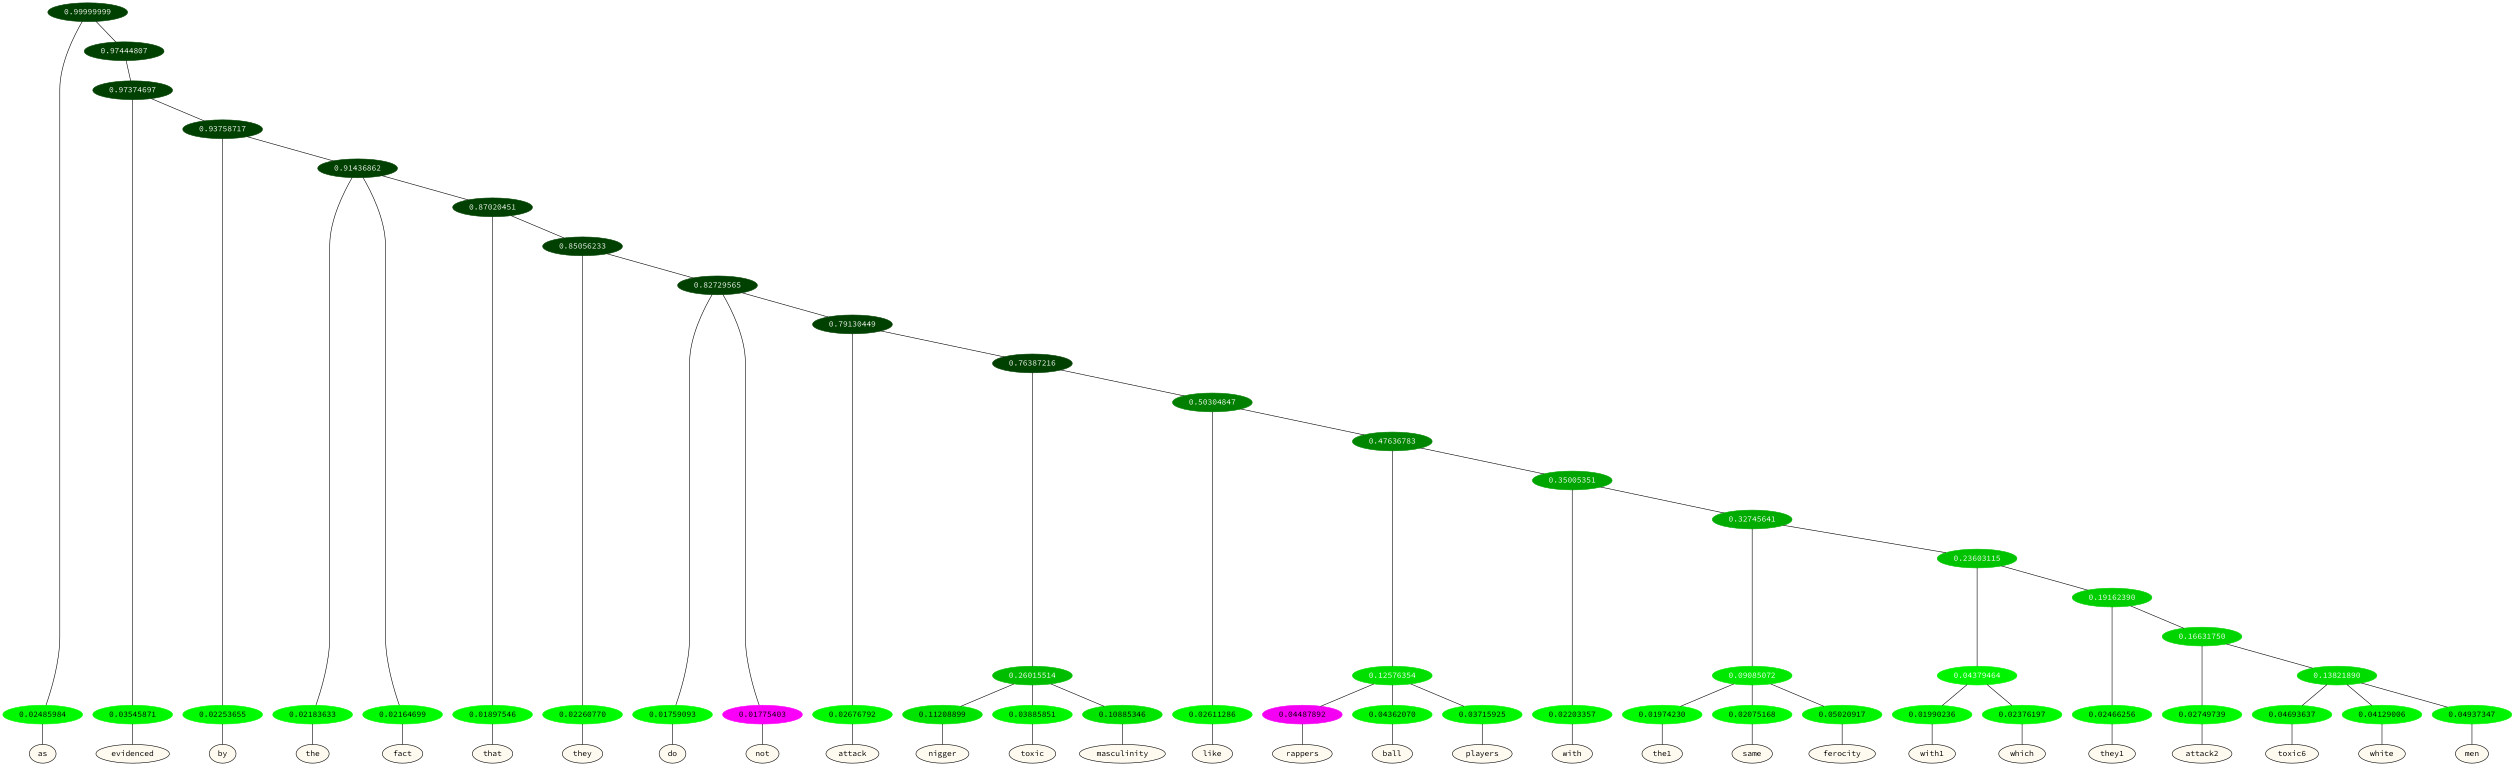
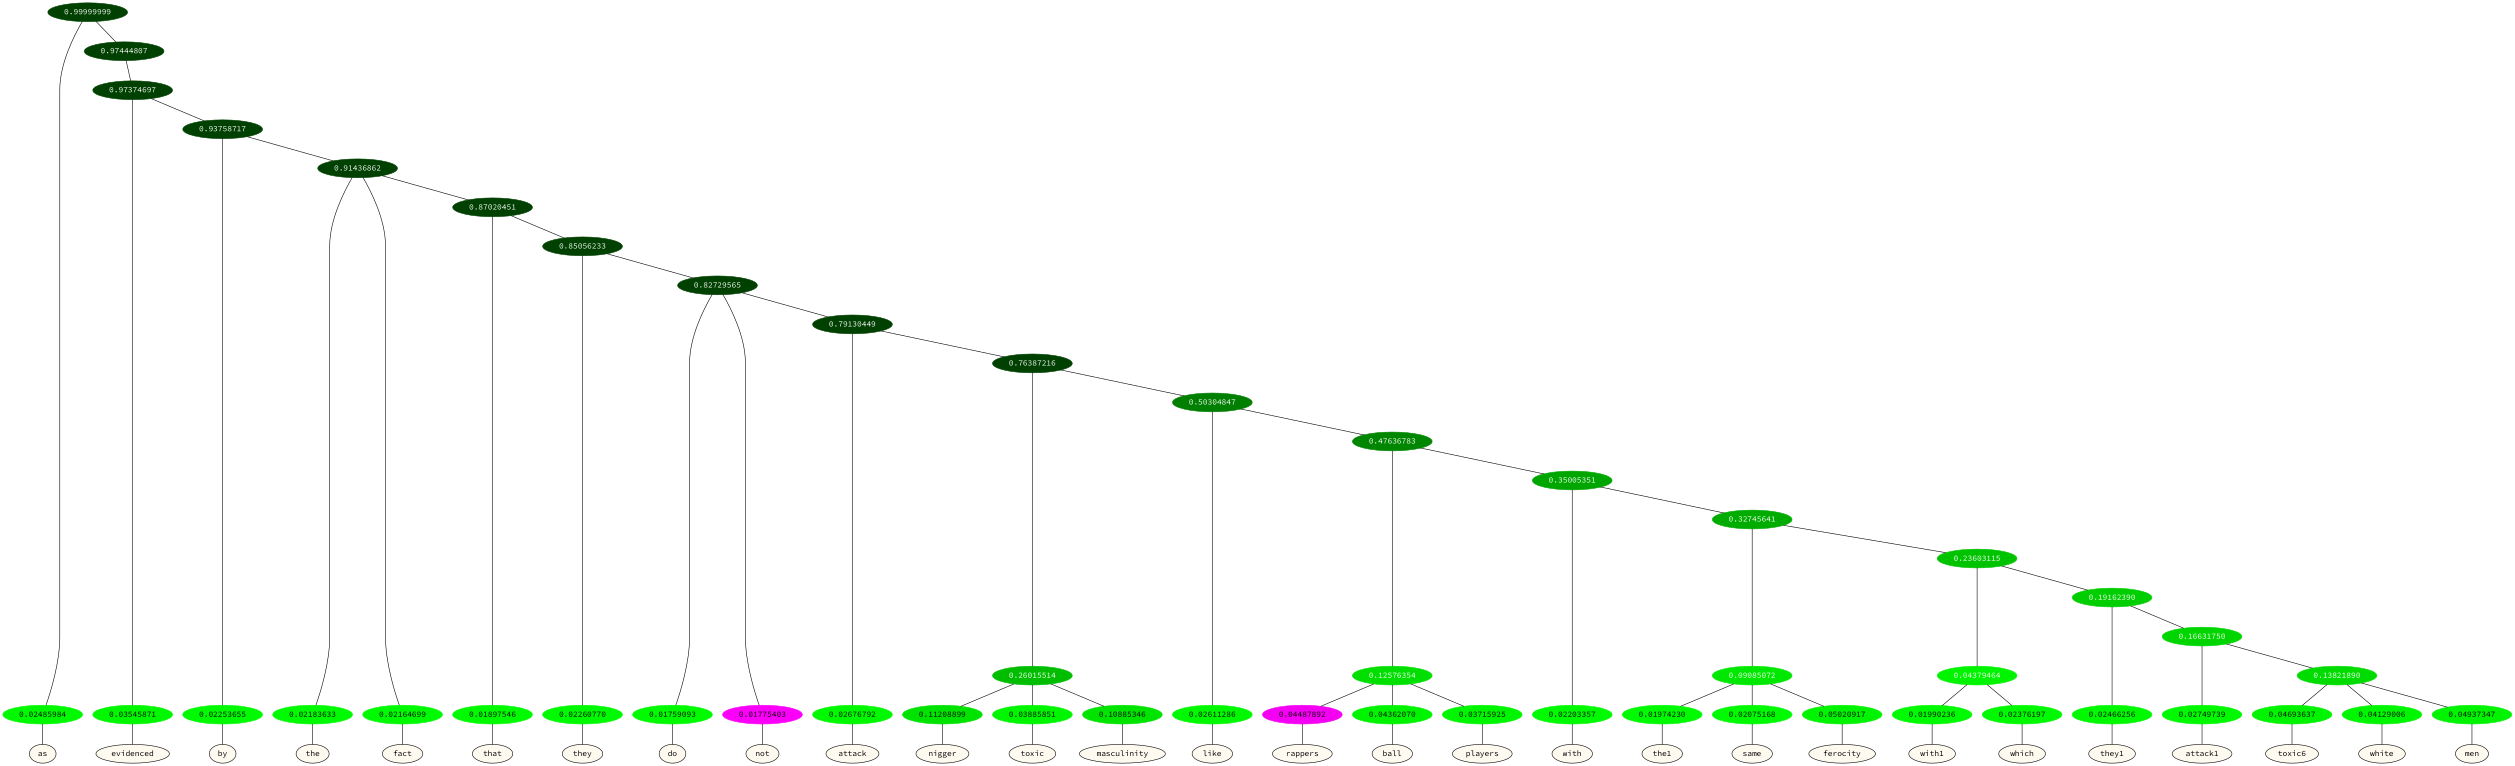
node "attack2": label "attack2" -> "attack1"
